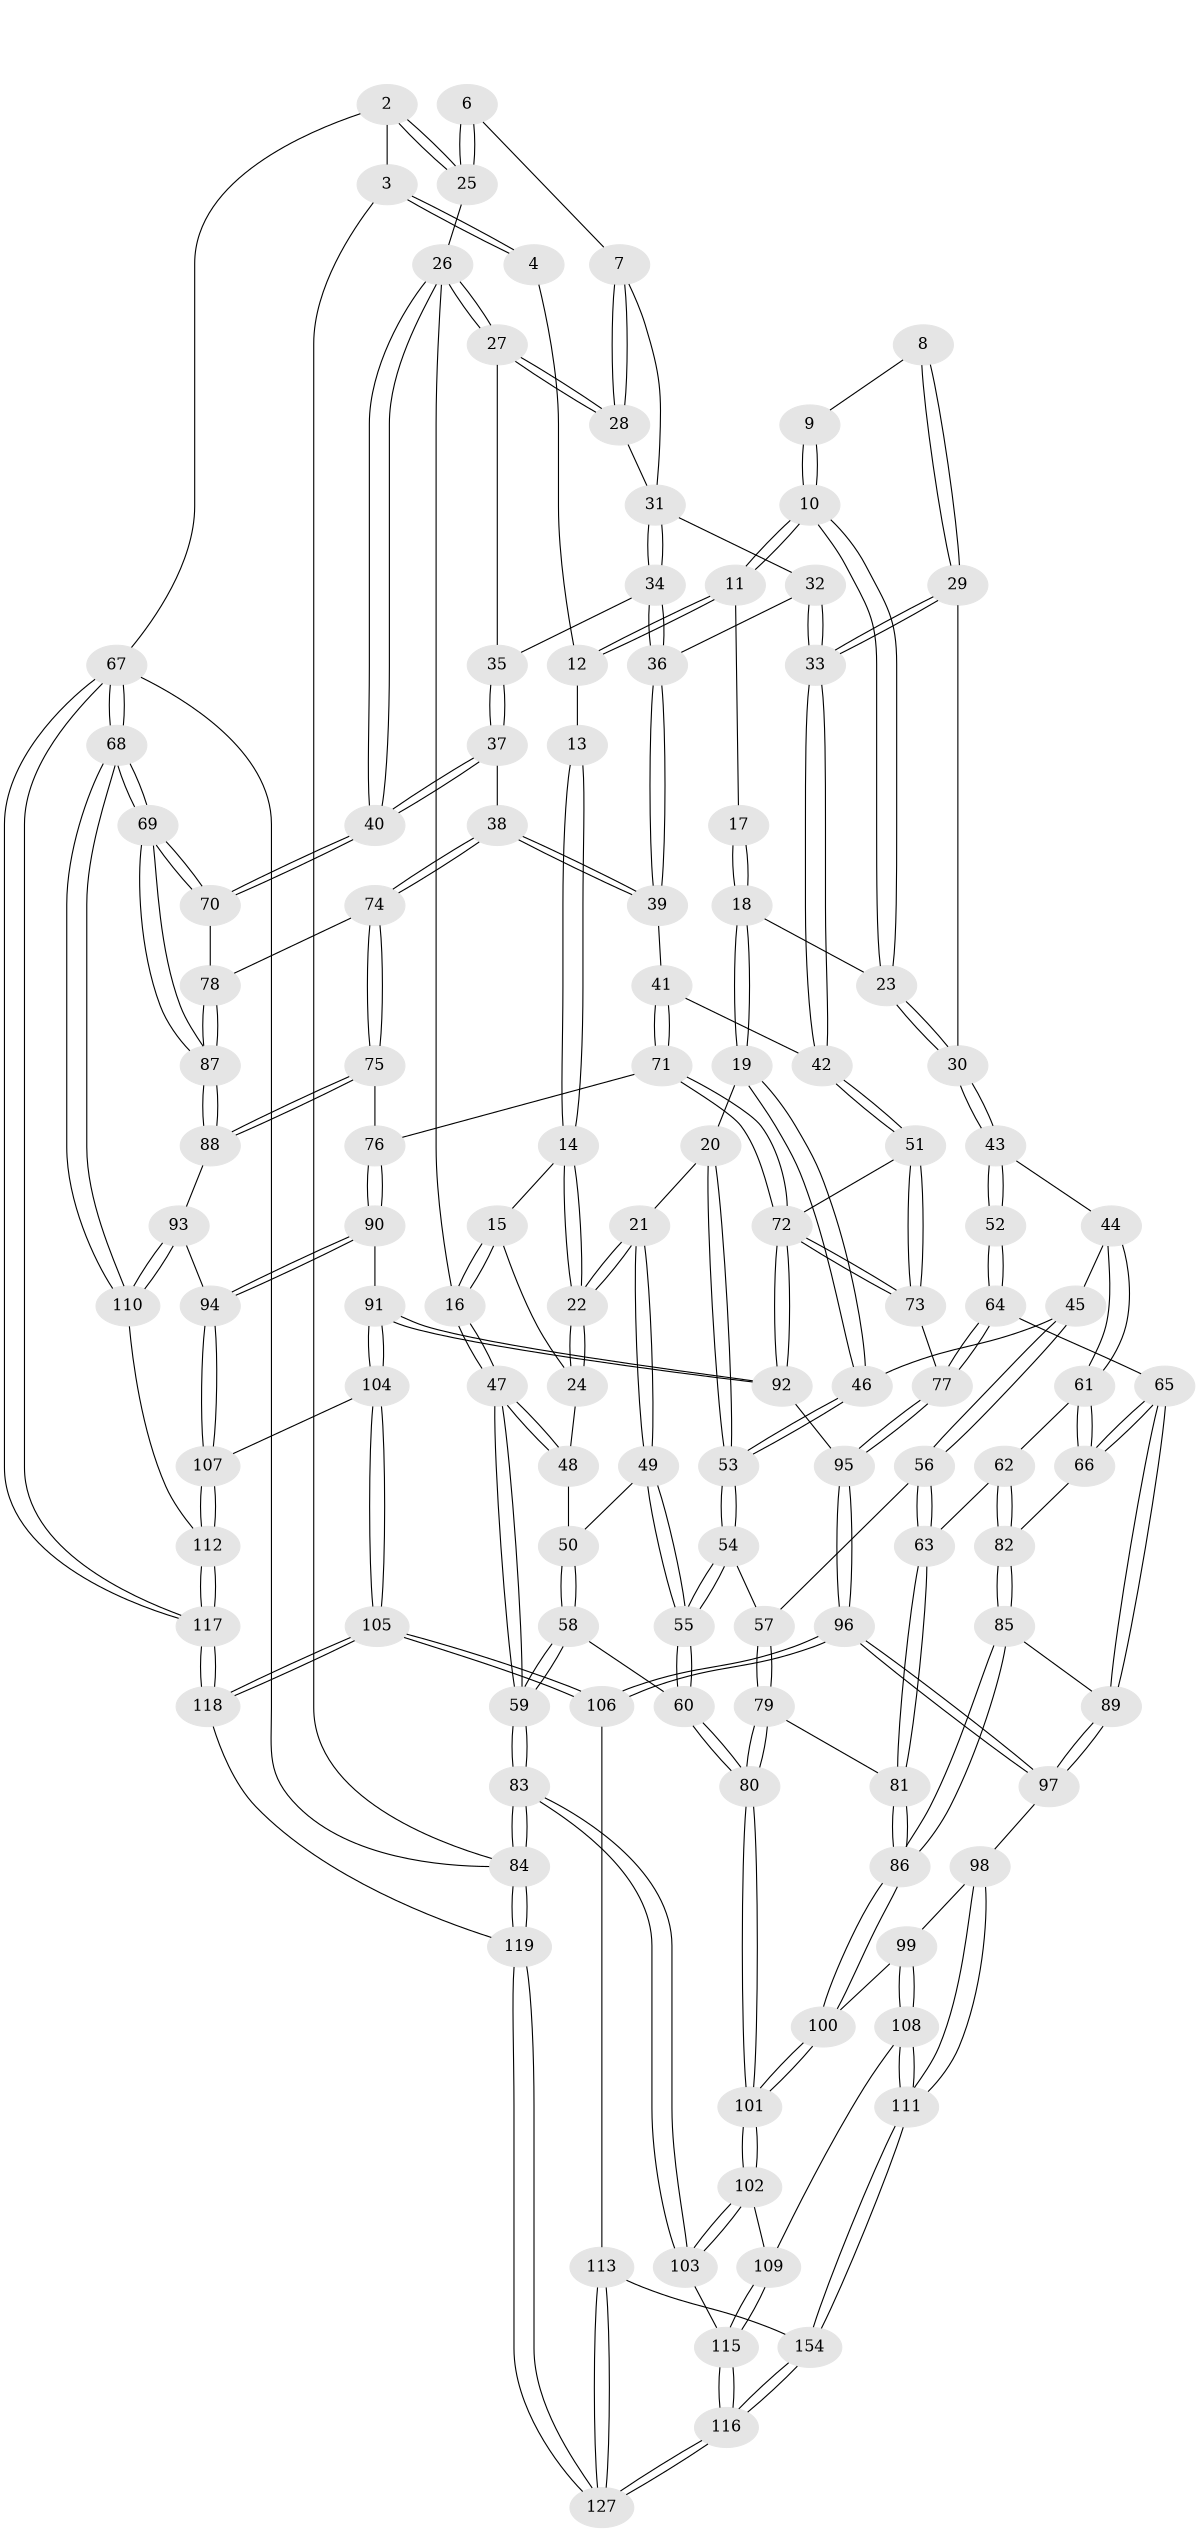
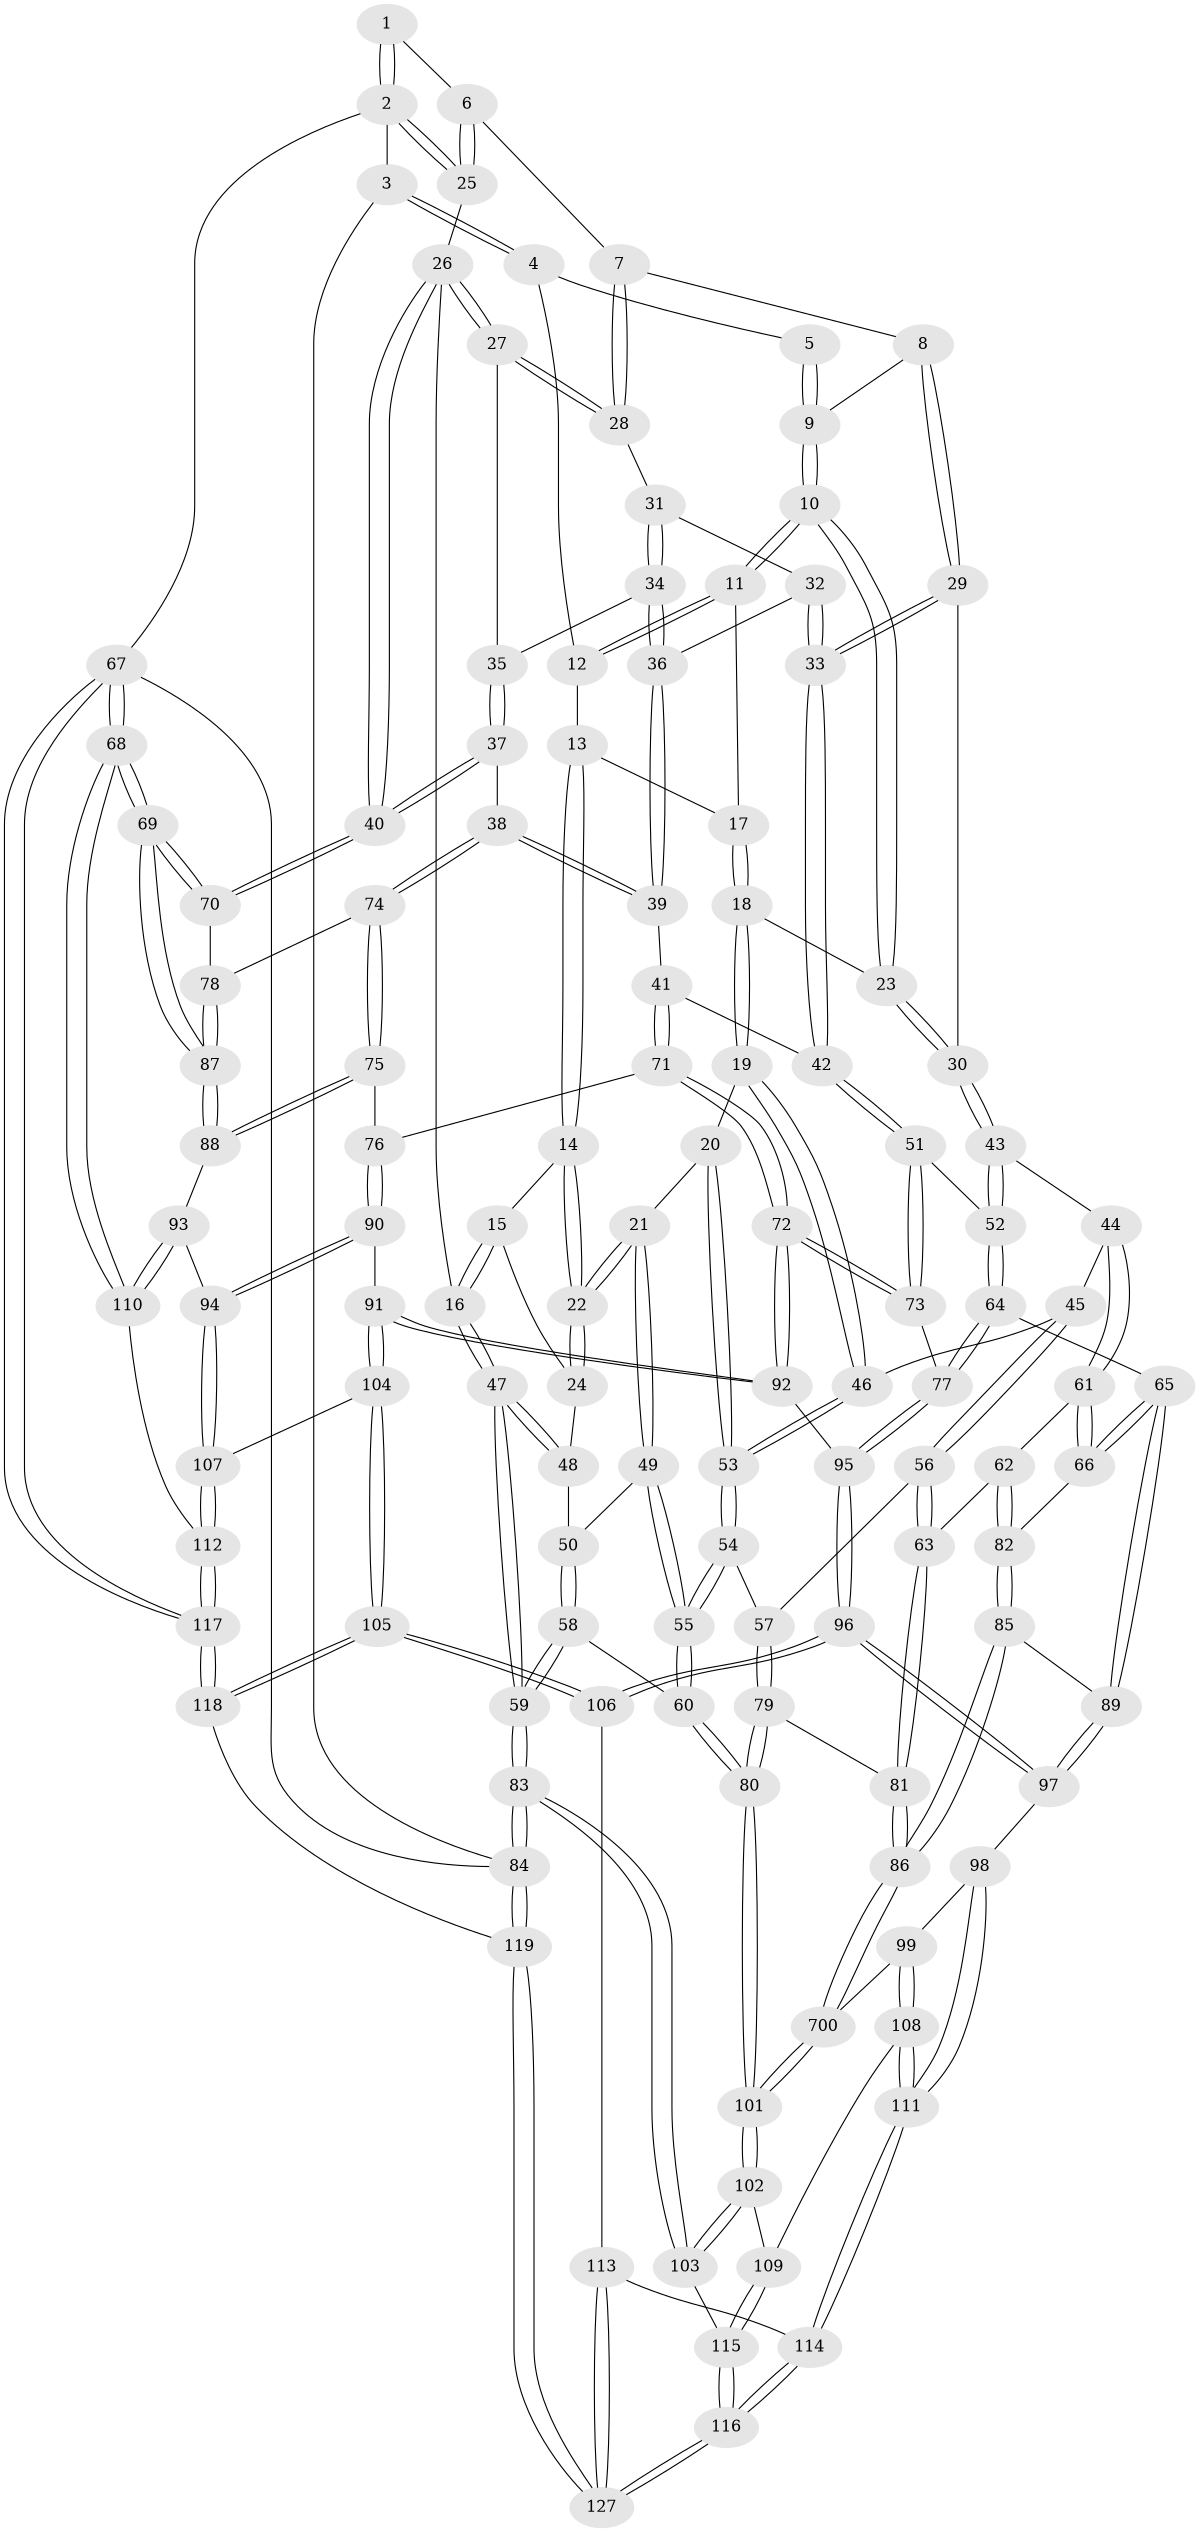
node "1": added
node "5": added
edge "7" -- "31": now "7" -- "8"
edge "13" -- "17": added
edge "51" -- "72": now "51" -- "52"
node "100": label "100" -> "700"
node "154": label "154" -> "114"
